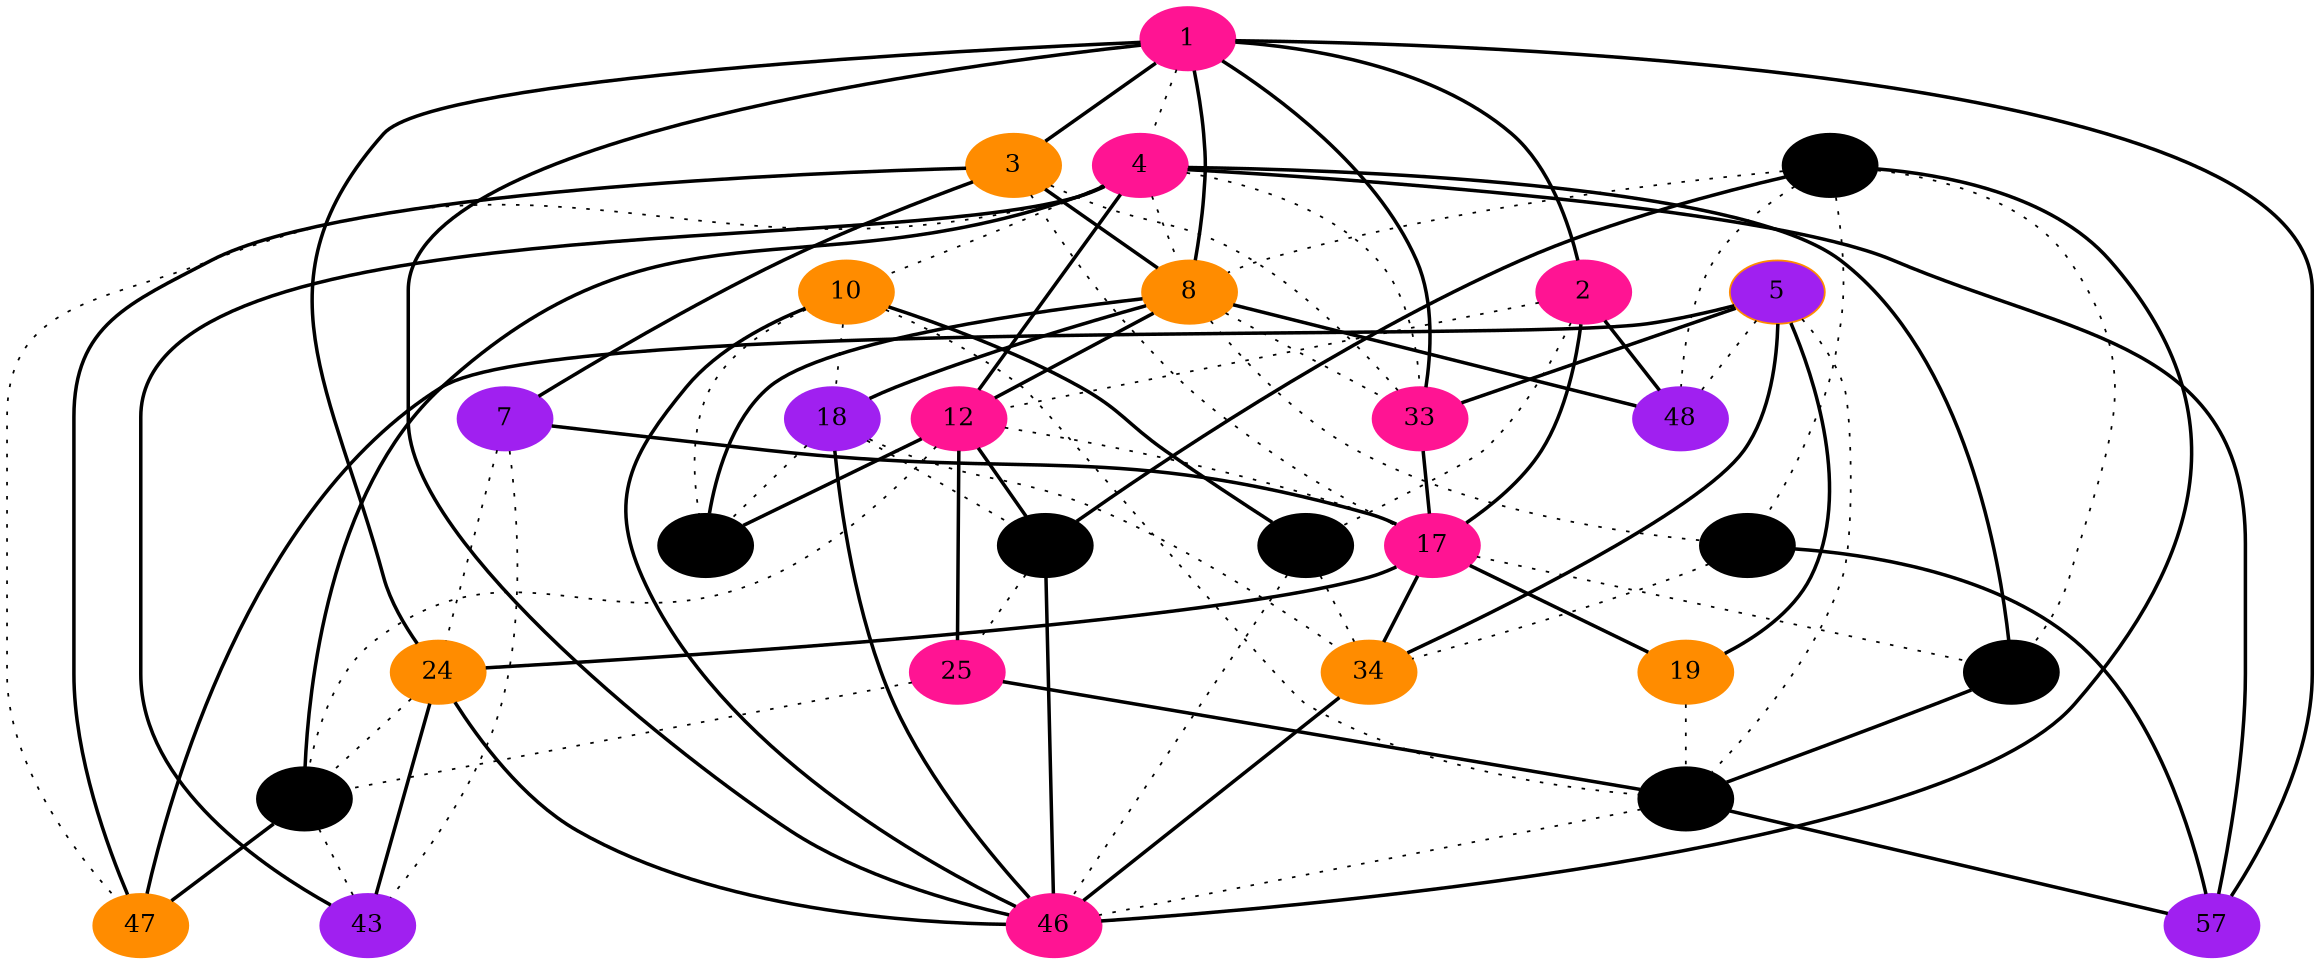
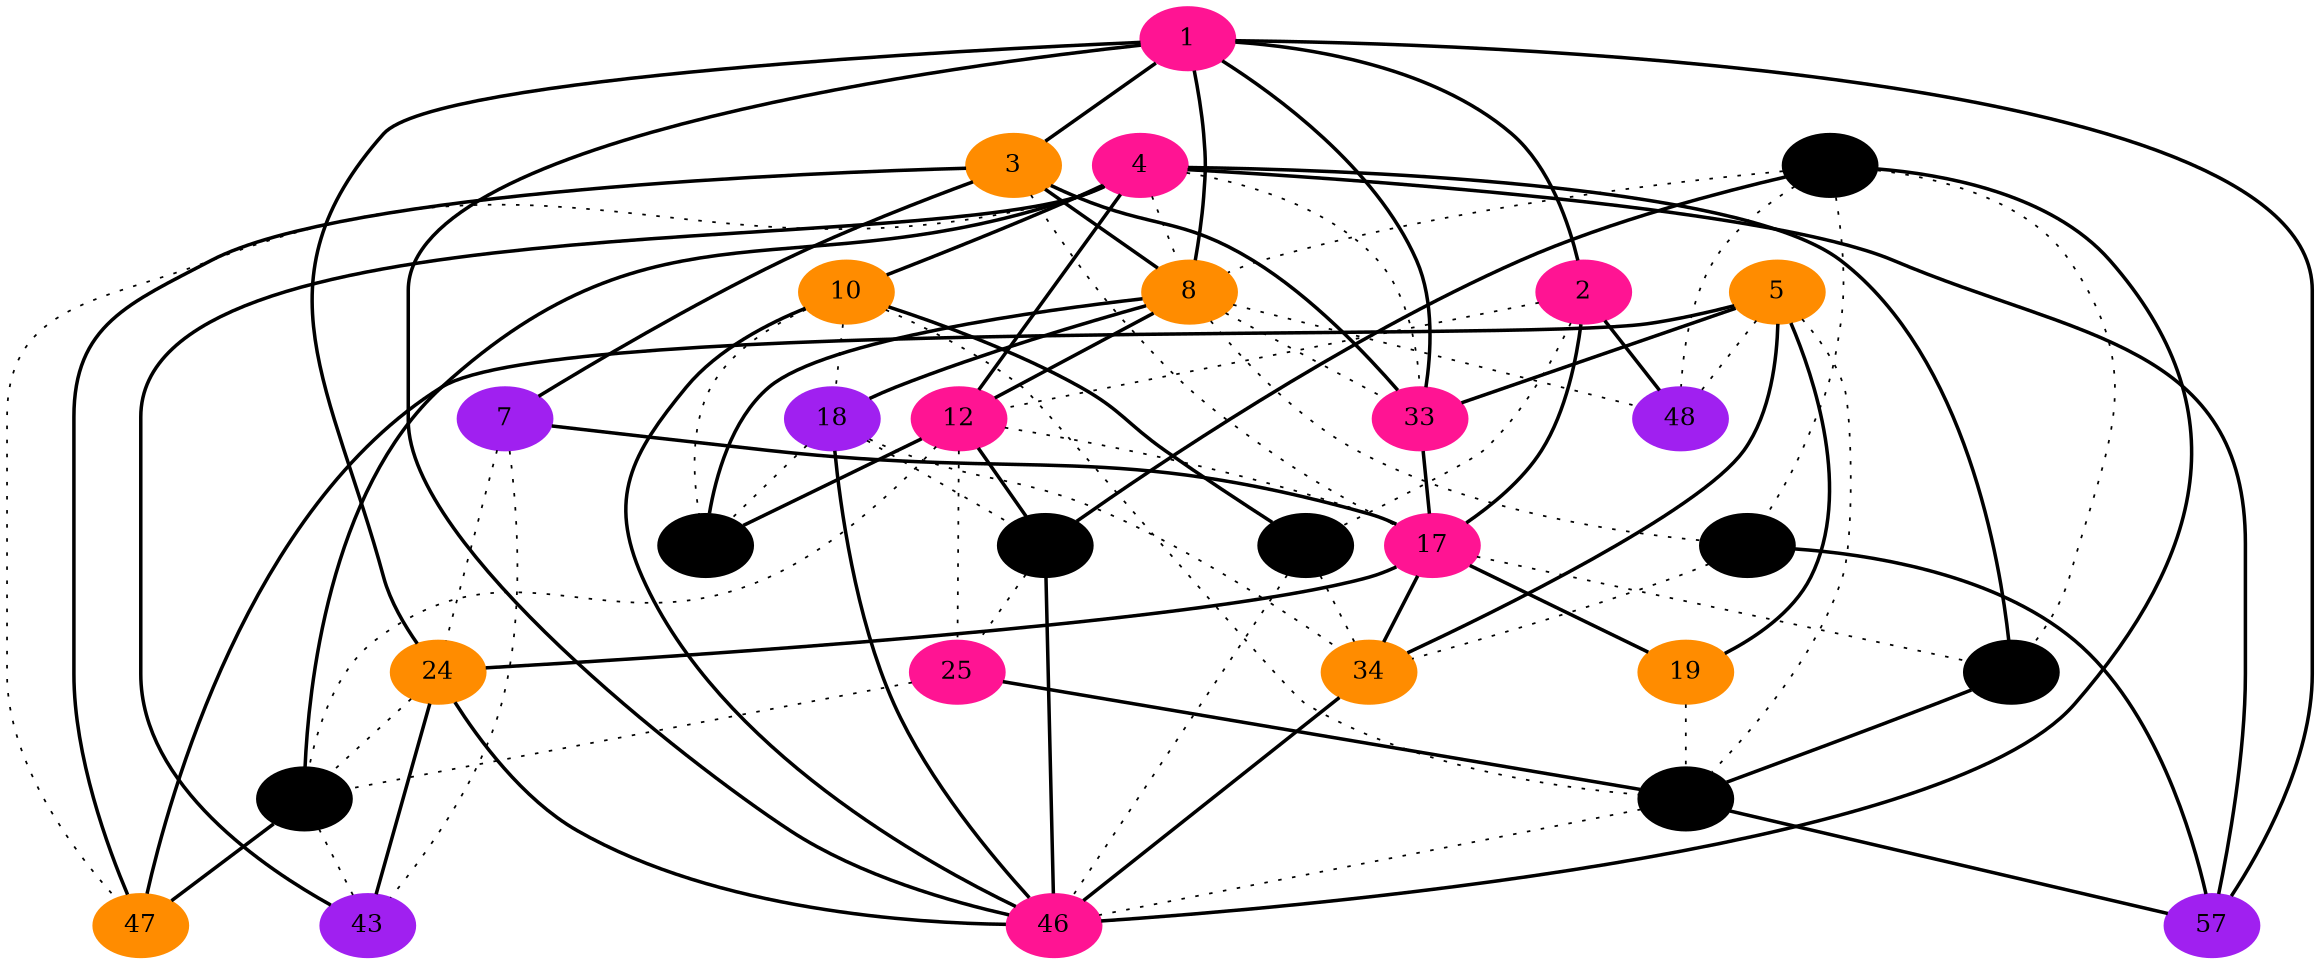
edge "1" -- "4": removed
edge "4" -- "10": style dotted -> bold
edge "3" -- "33": style dotted -> bold
node "5": fillcolor purple -> darkorange
edge "8" -- "48": style bold -> dotted
edge "12" -- "25": style bold -> dotted
